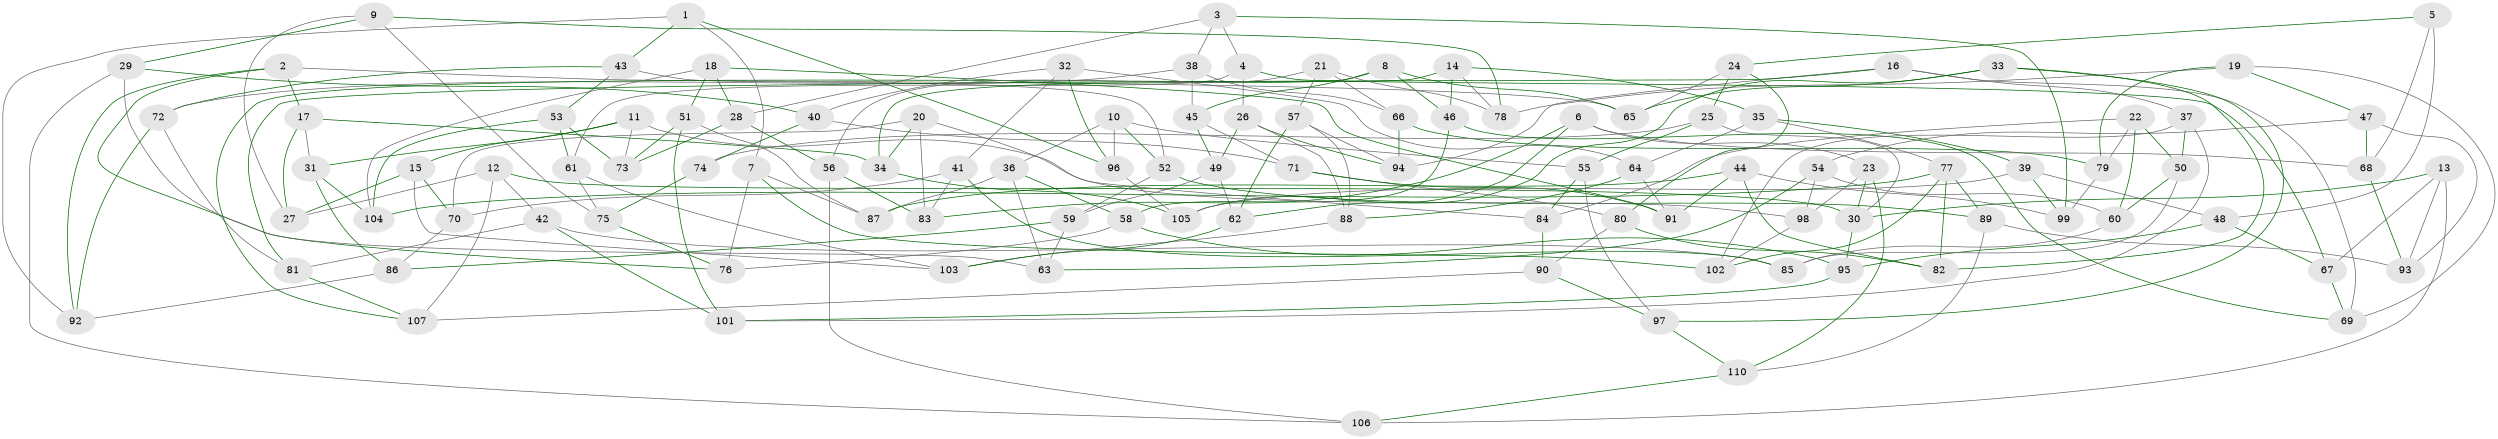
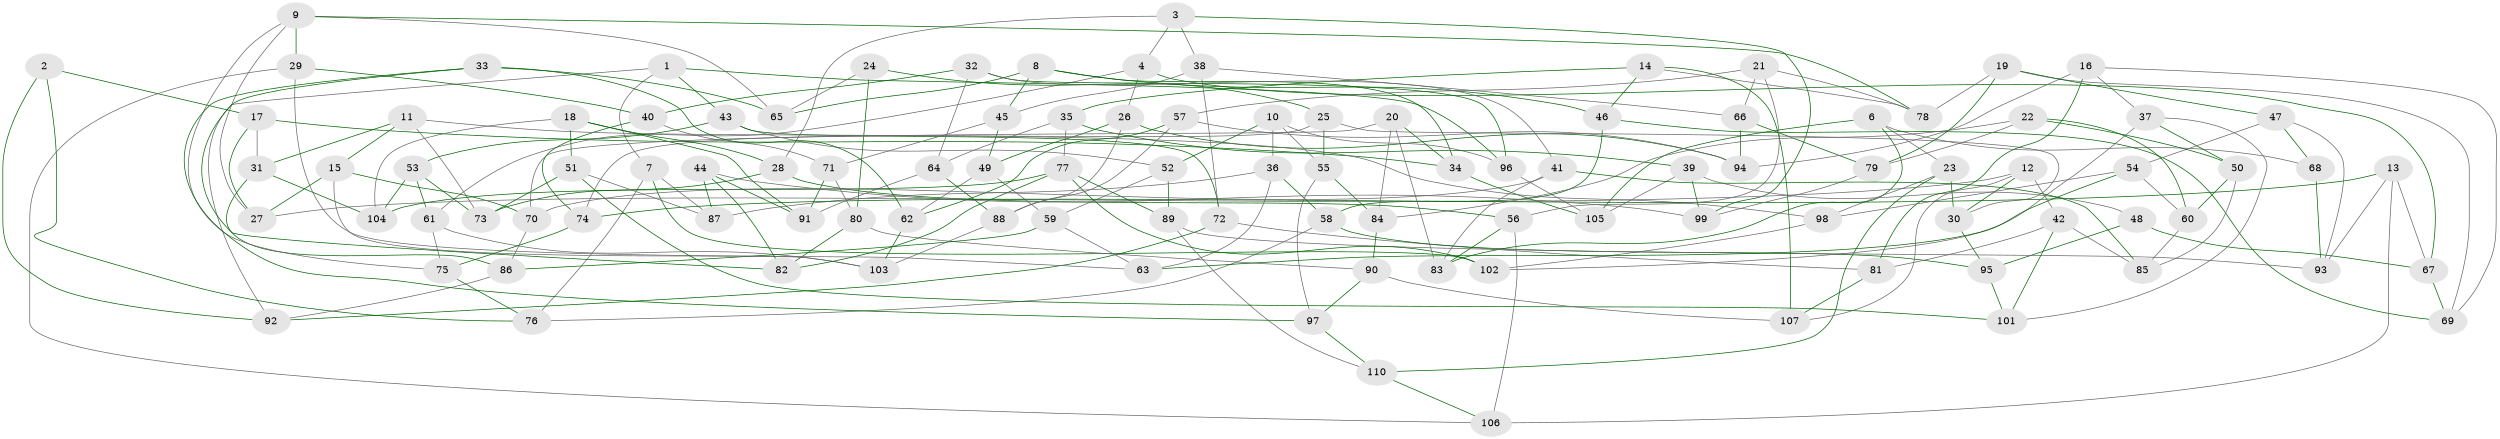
node "5": removed
edge "32" -- "40": color gray40 -> darkgreen
edge "2" -- "65": now "9" -- "65"
edge "13" -- "30": now "13" -- "74"
